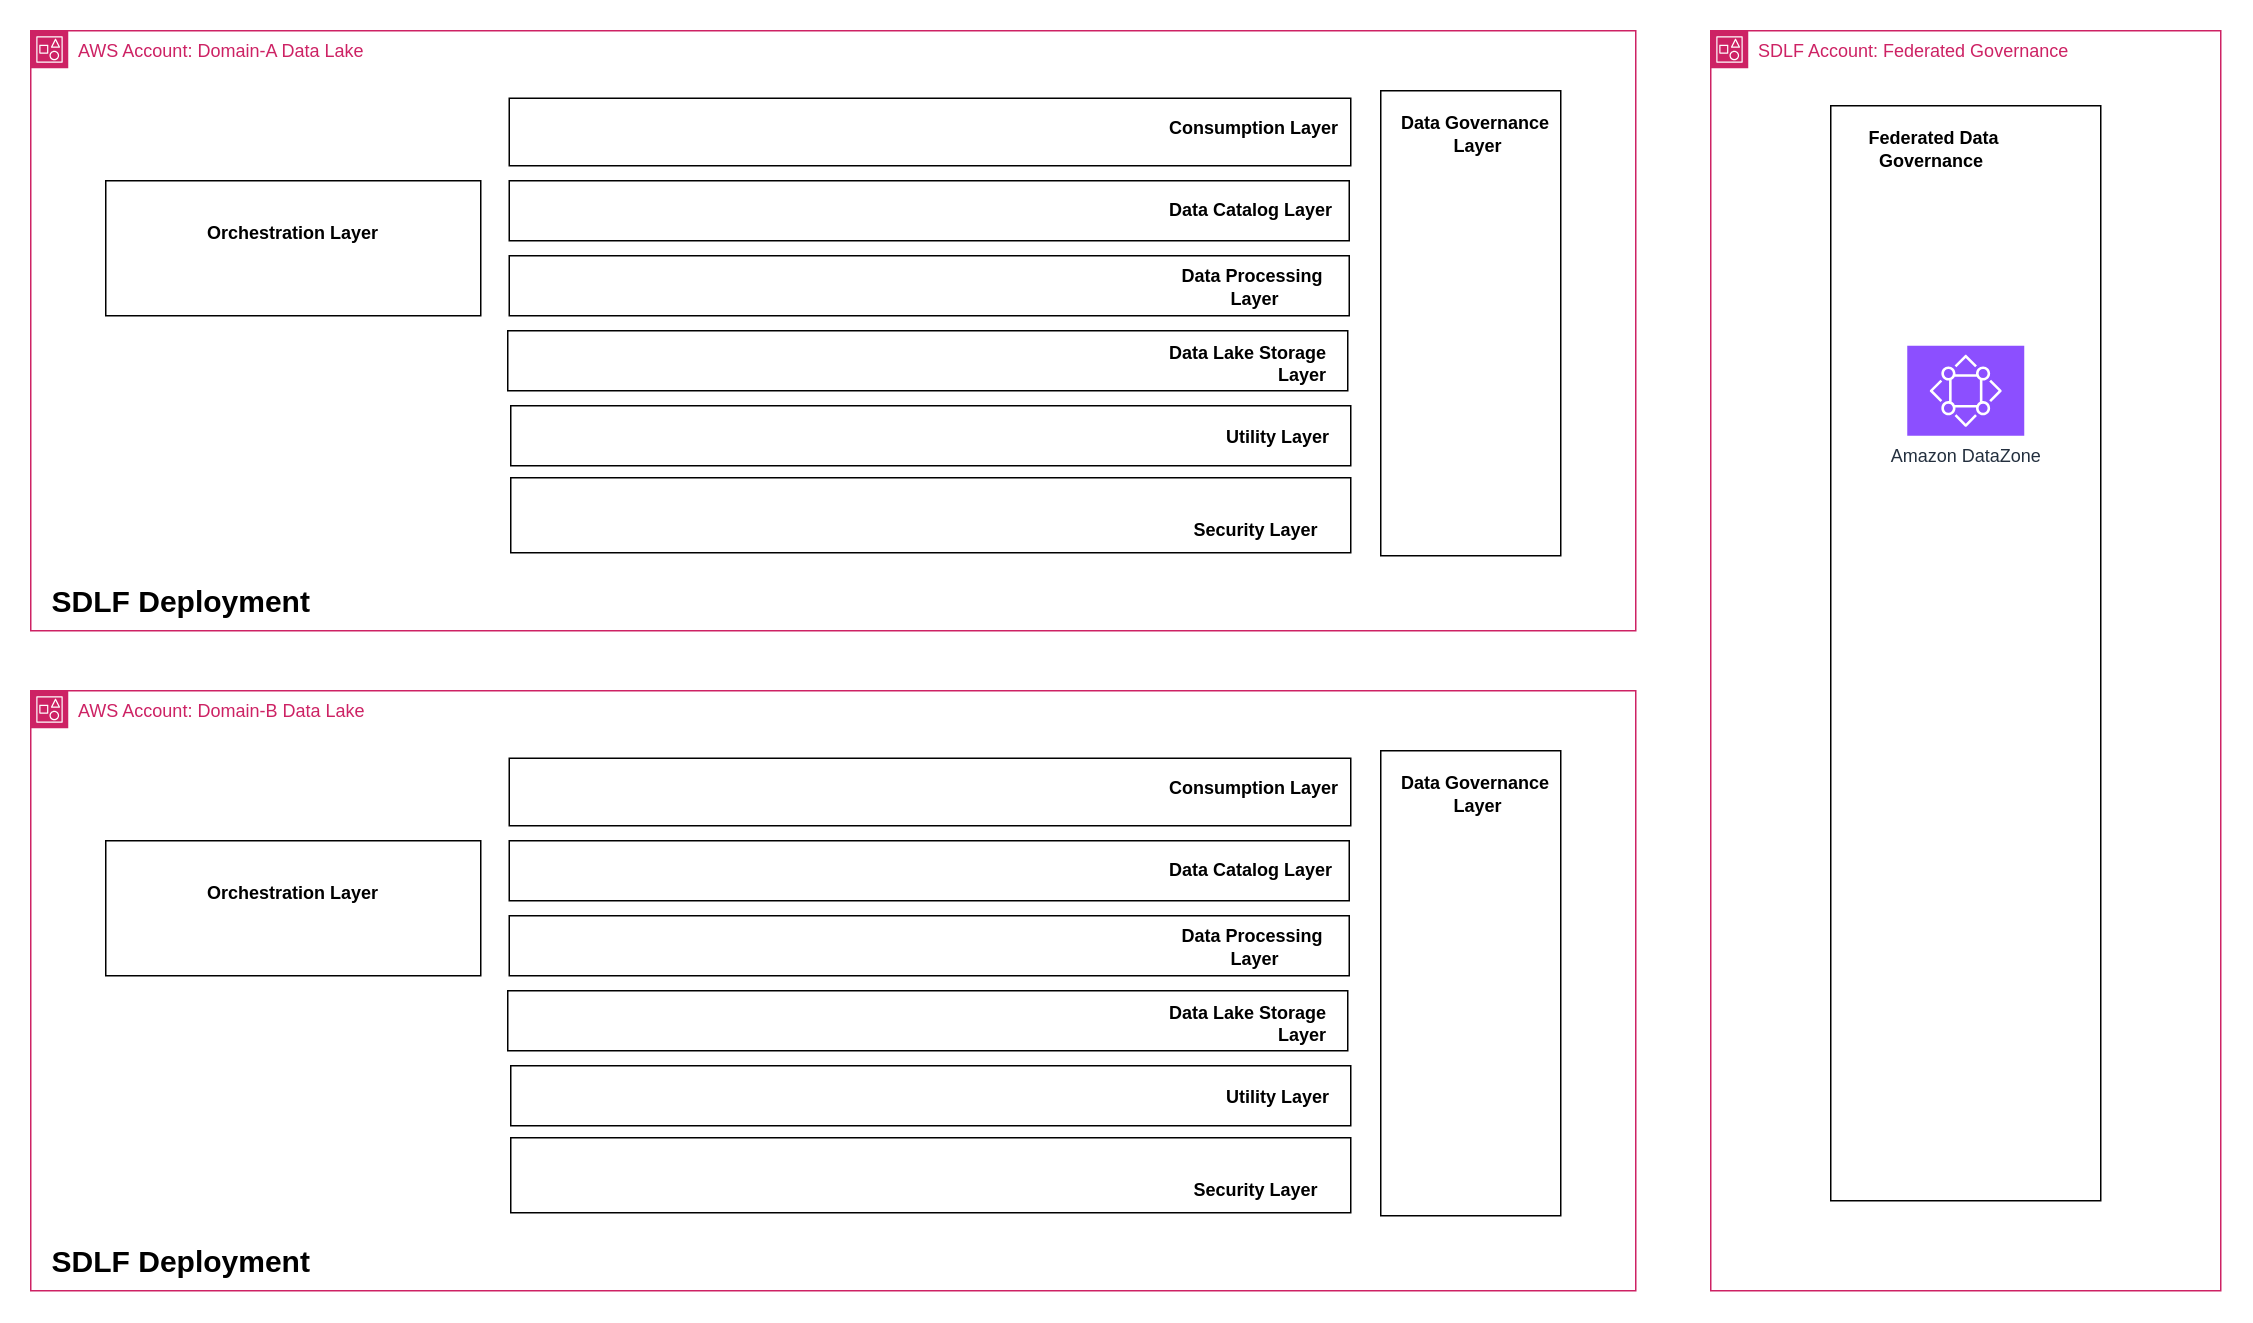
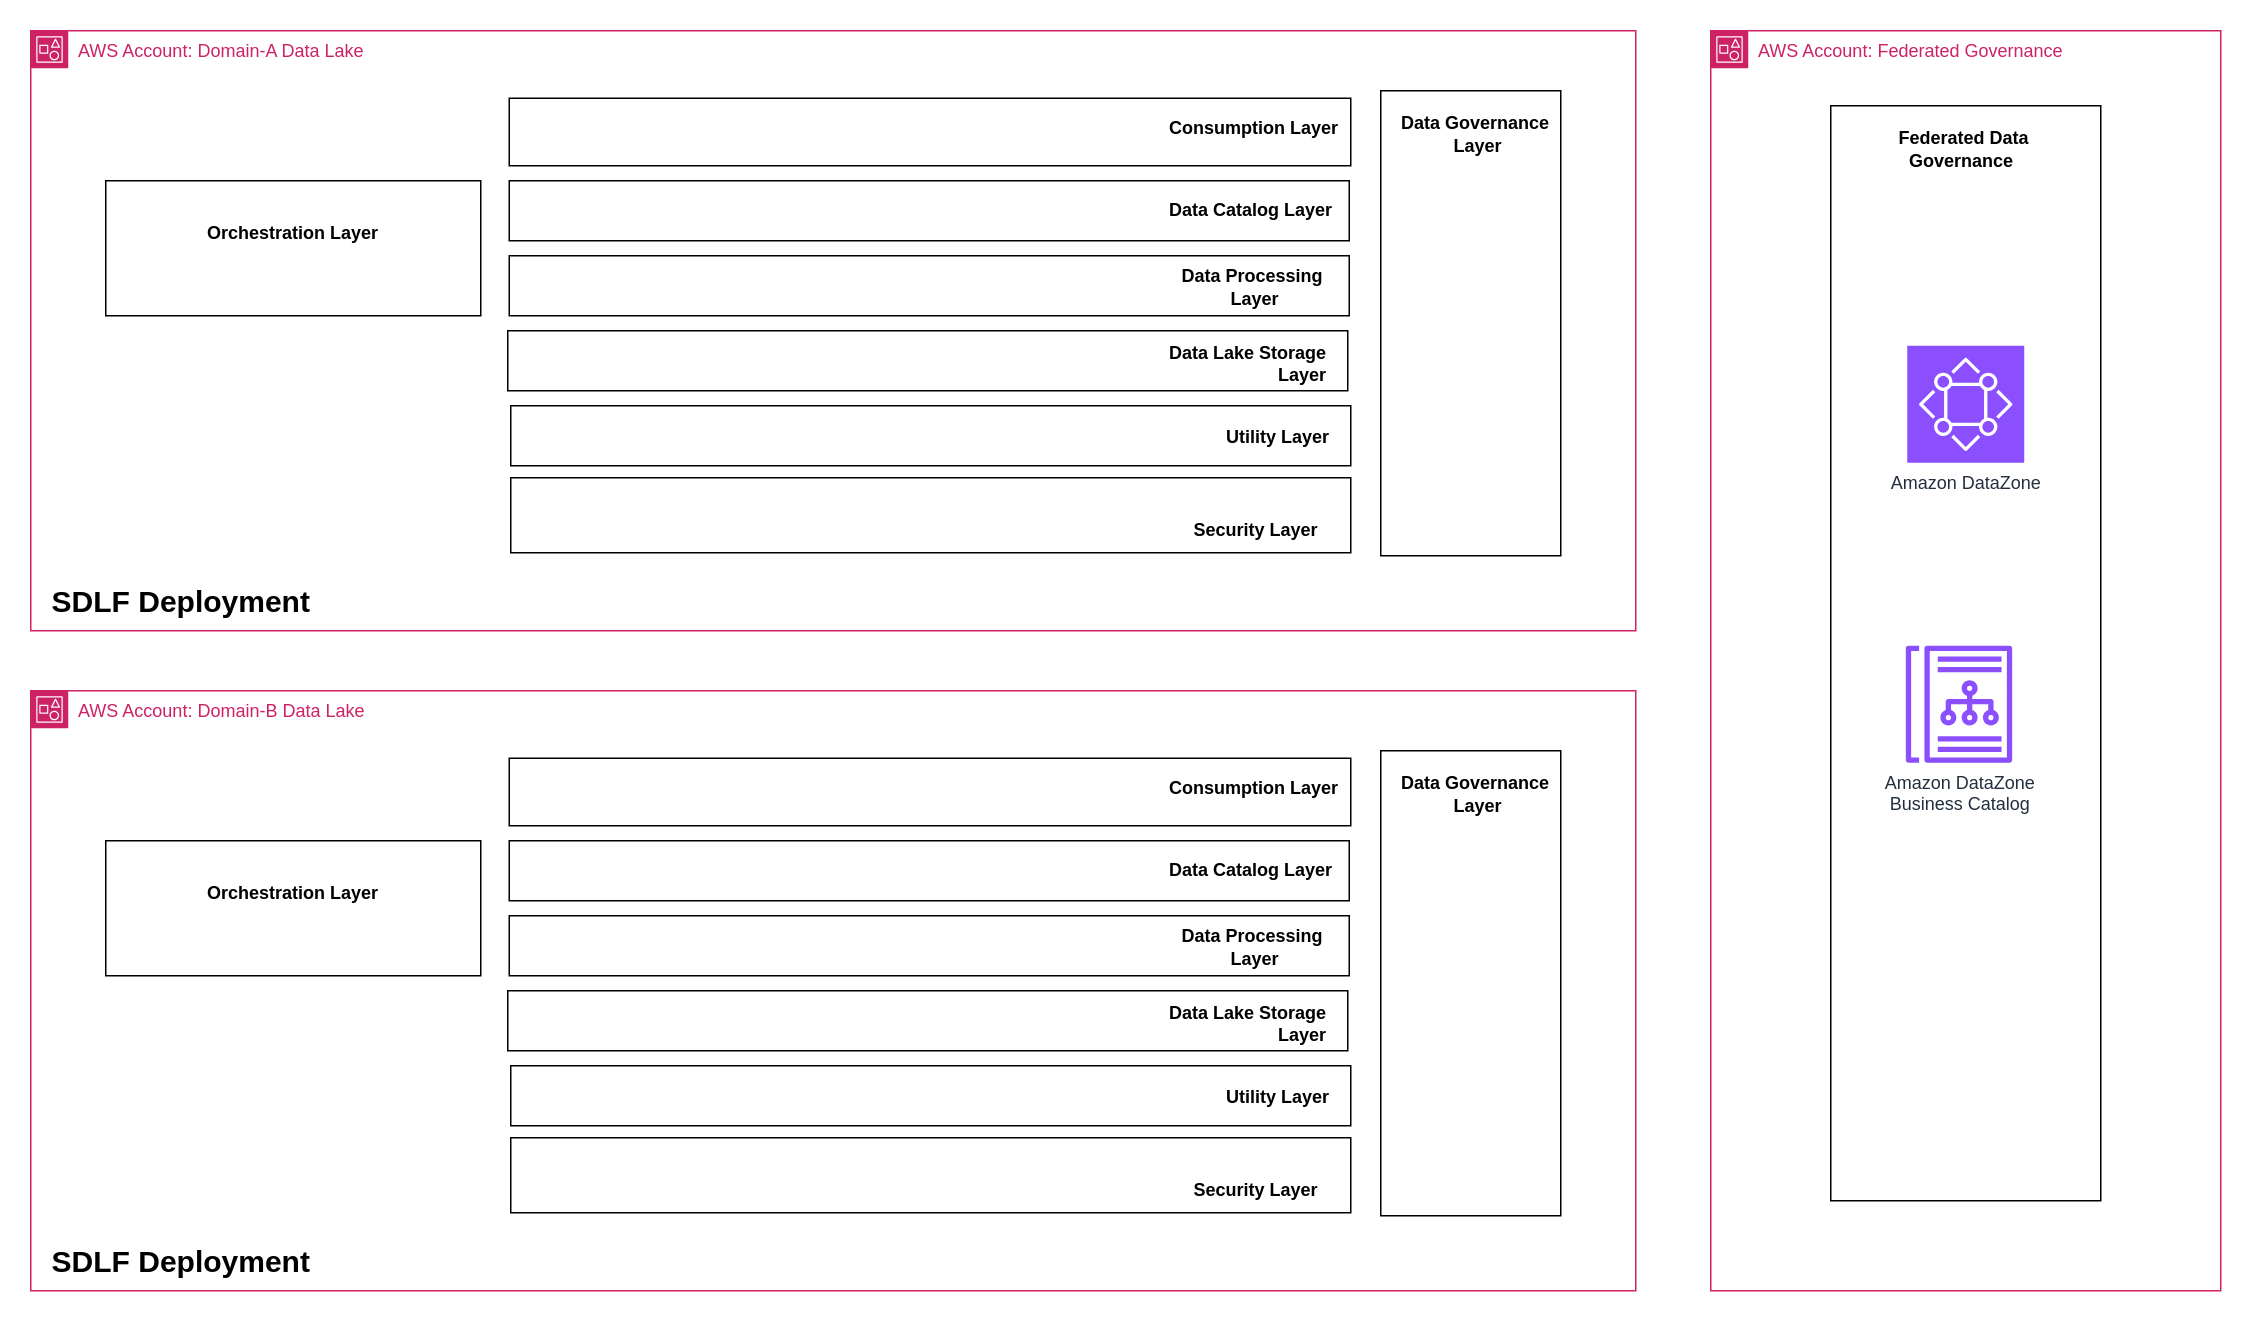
node "SDLF Account: Federated Governance": label "SDLF Account: Federated Governance" -> "AWS Account: Federated Governance"
node "Federated Data Governance": moved (1934, 149) -> (1964, 149)
node "Amazon DataZone": size 117x90 -> 117x117
node "Amazon DataZone Business Catalog": added
